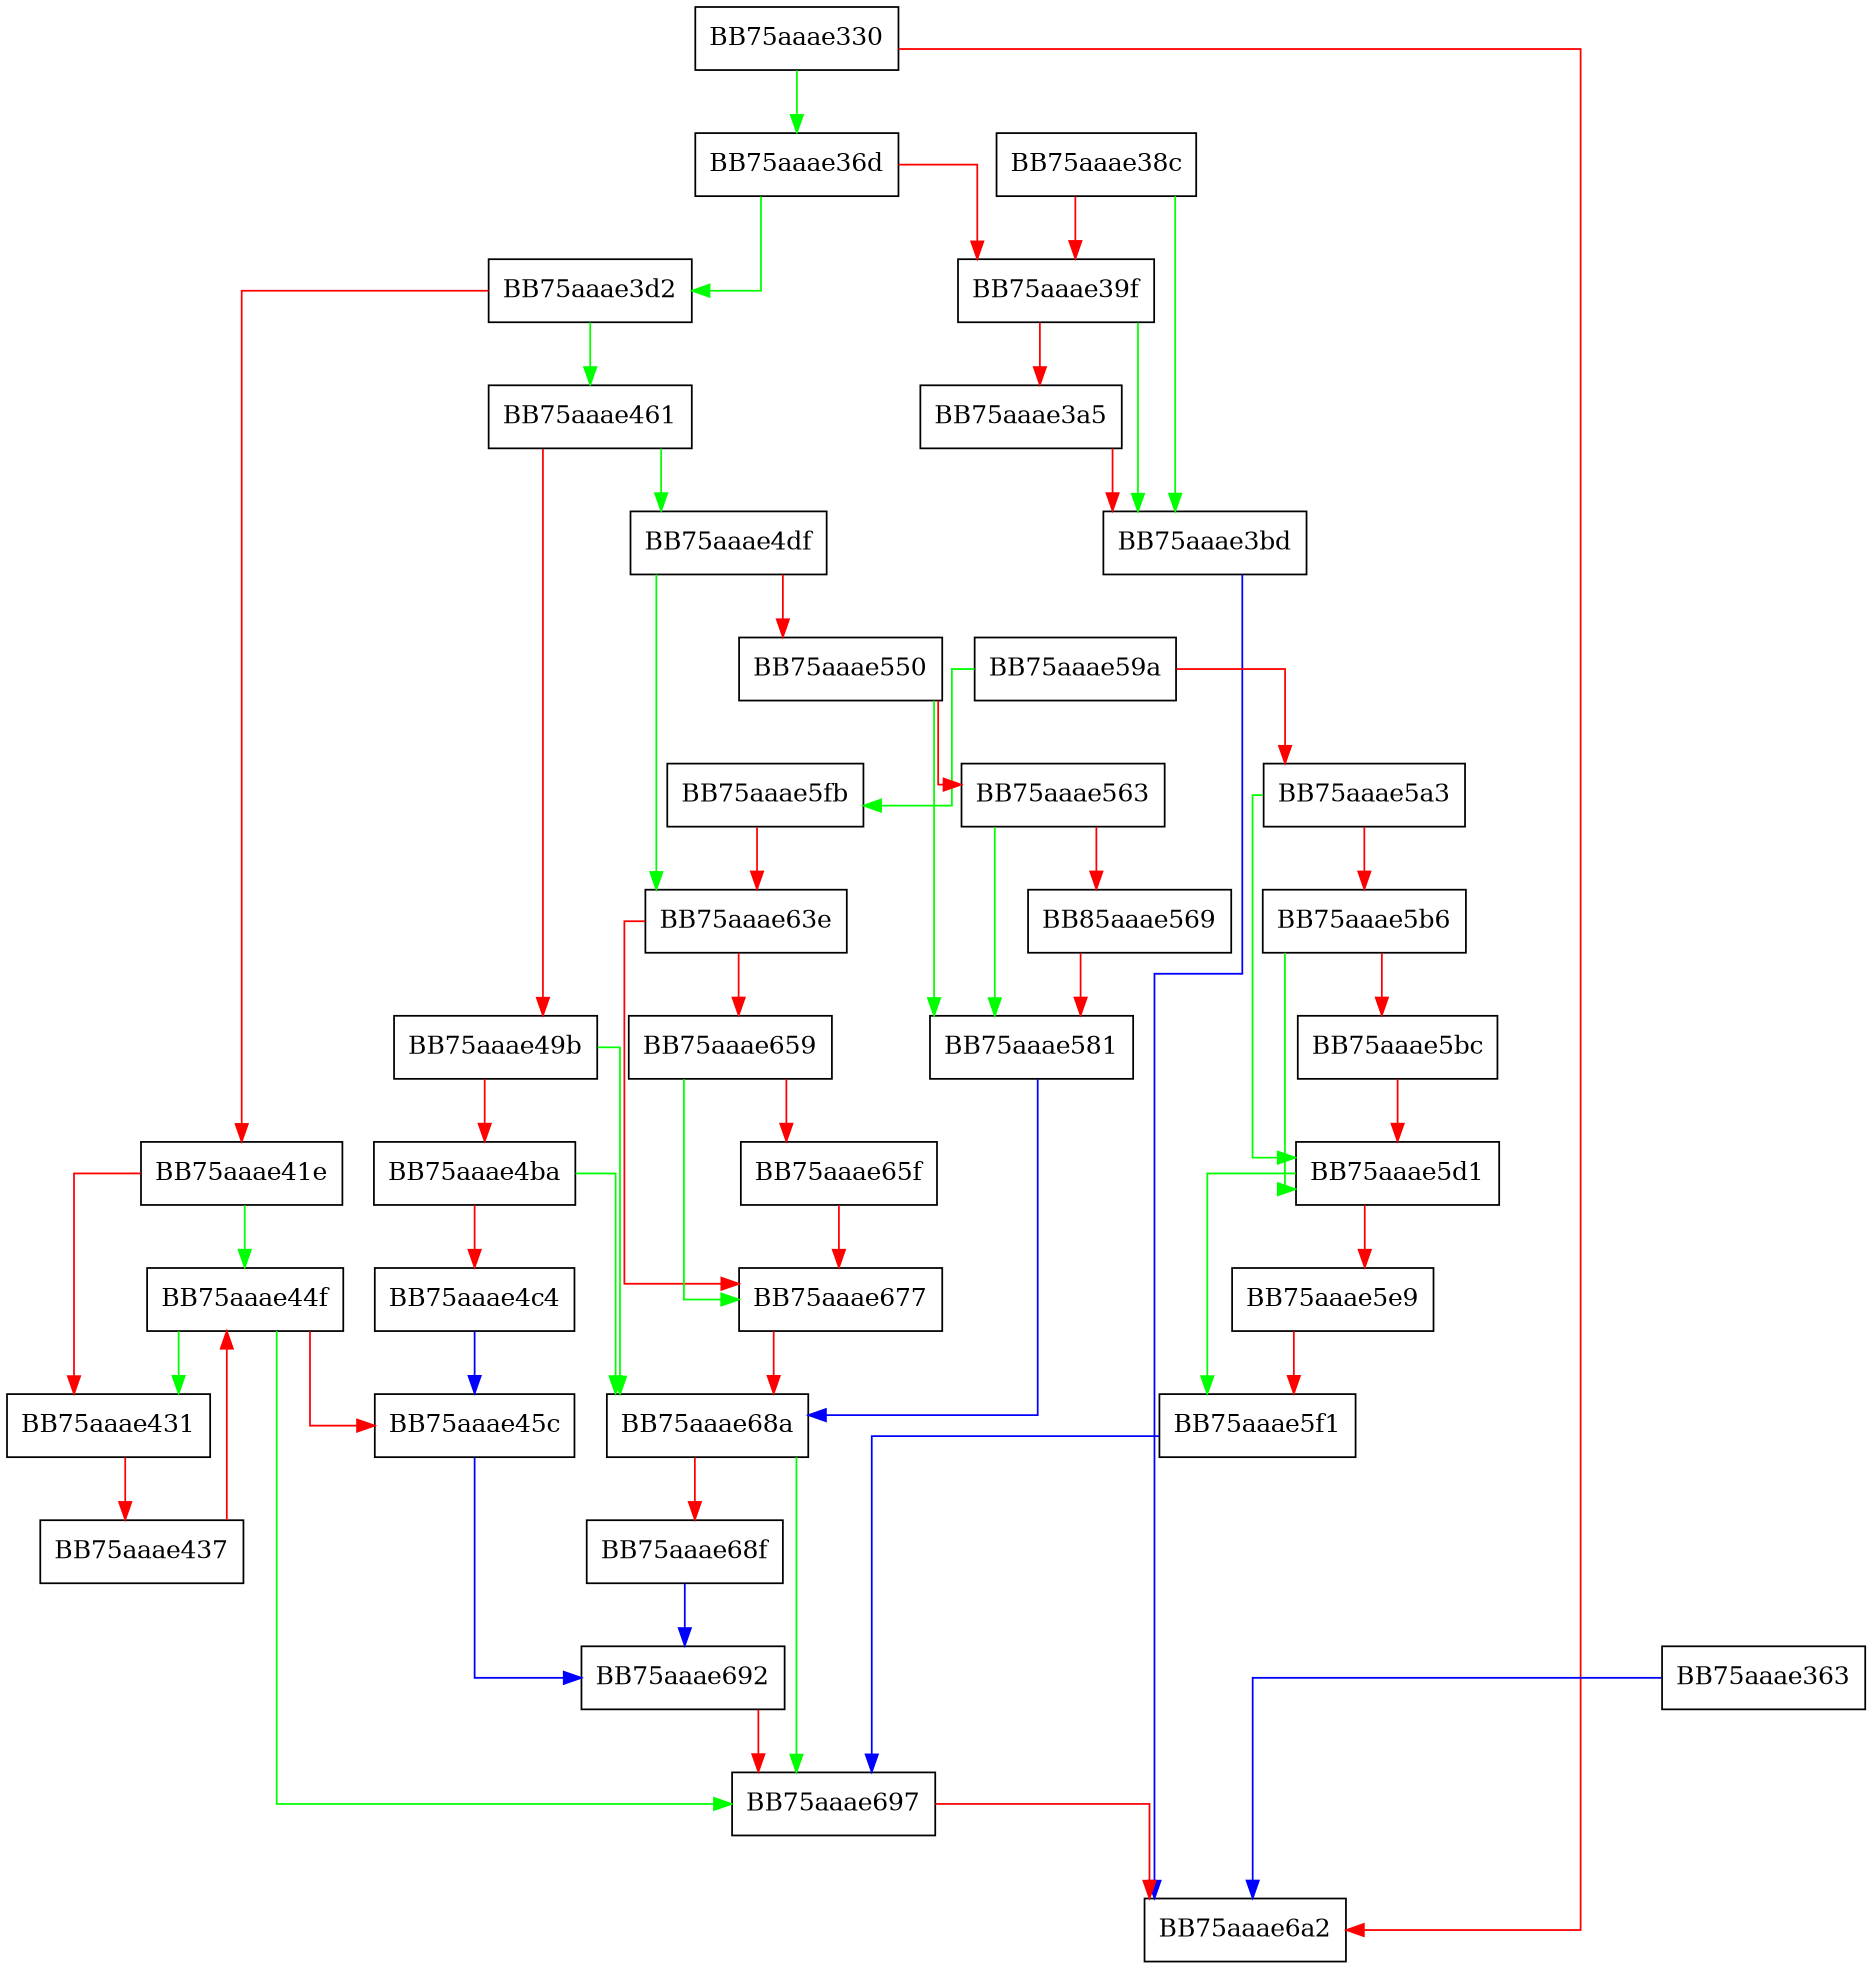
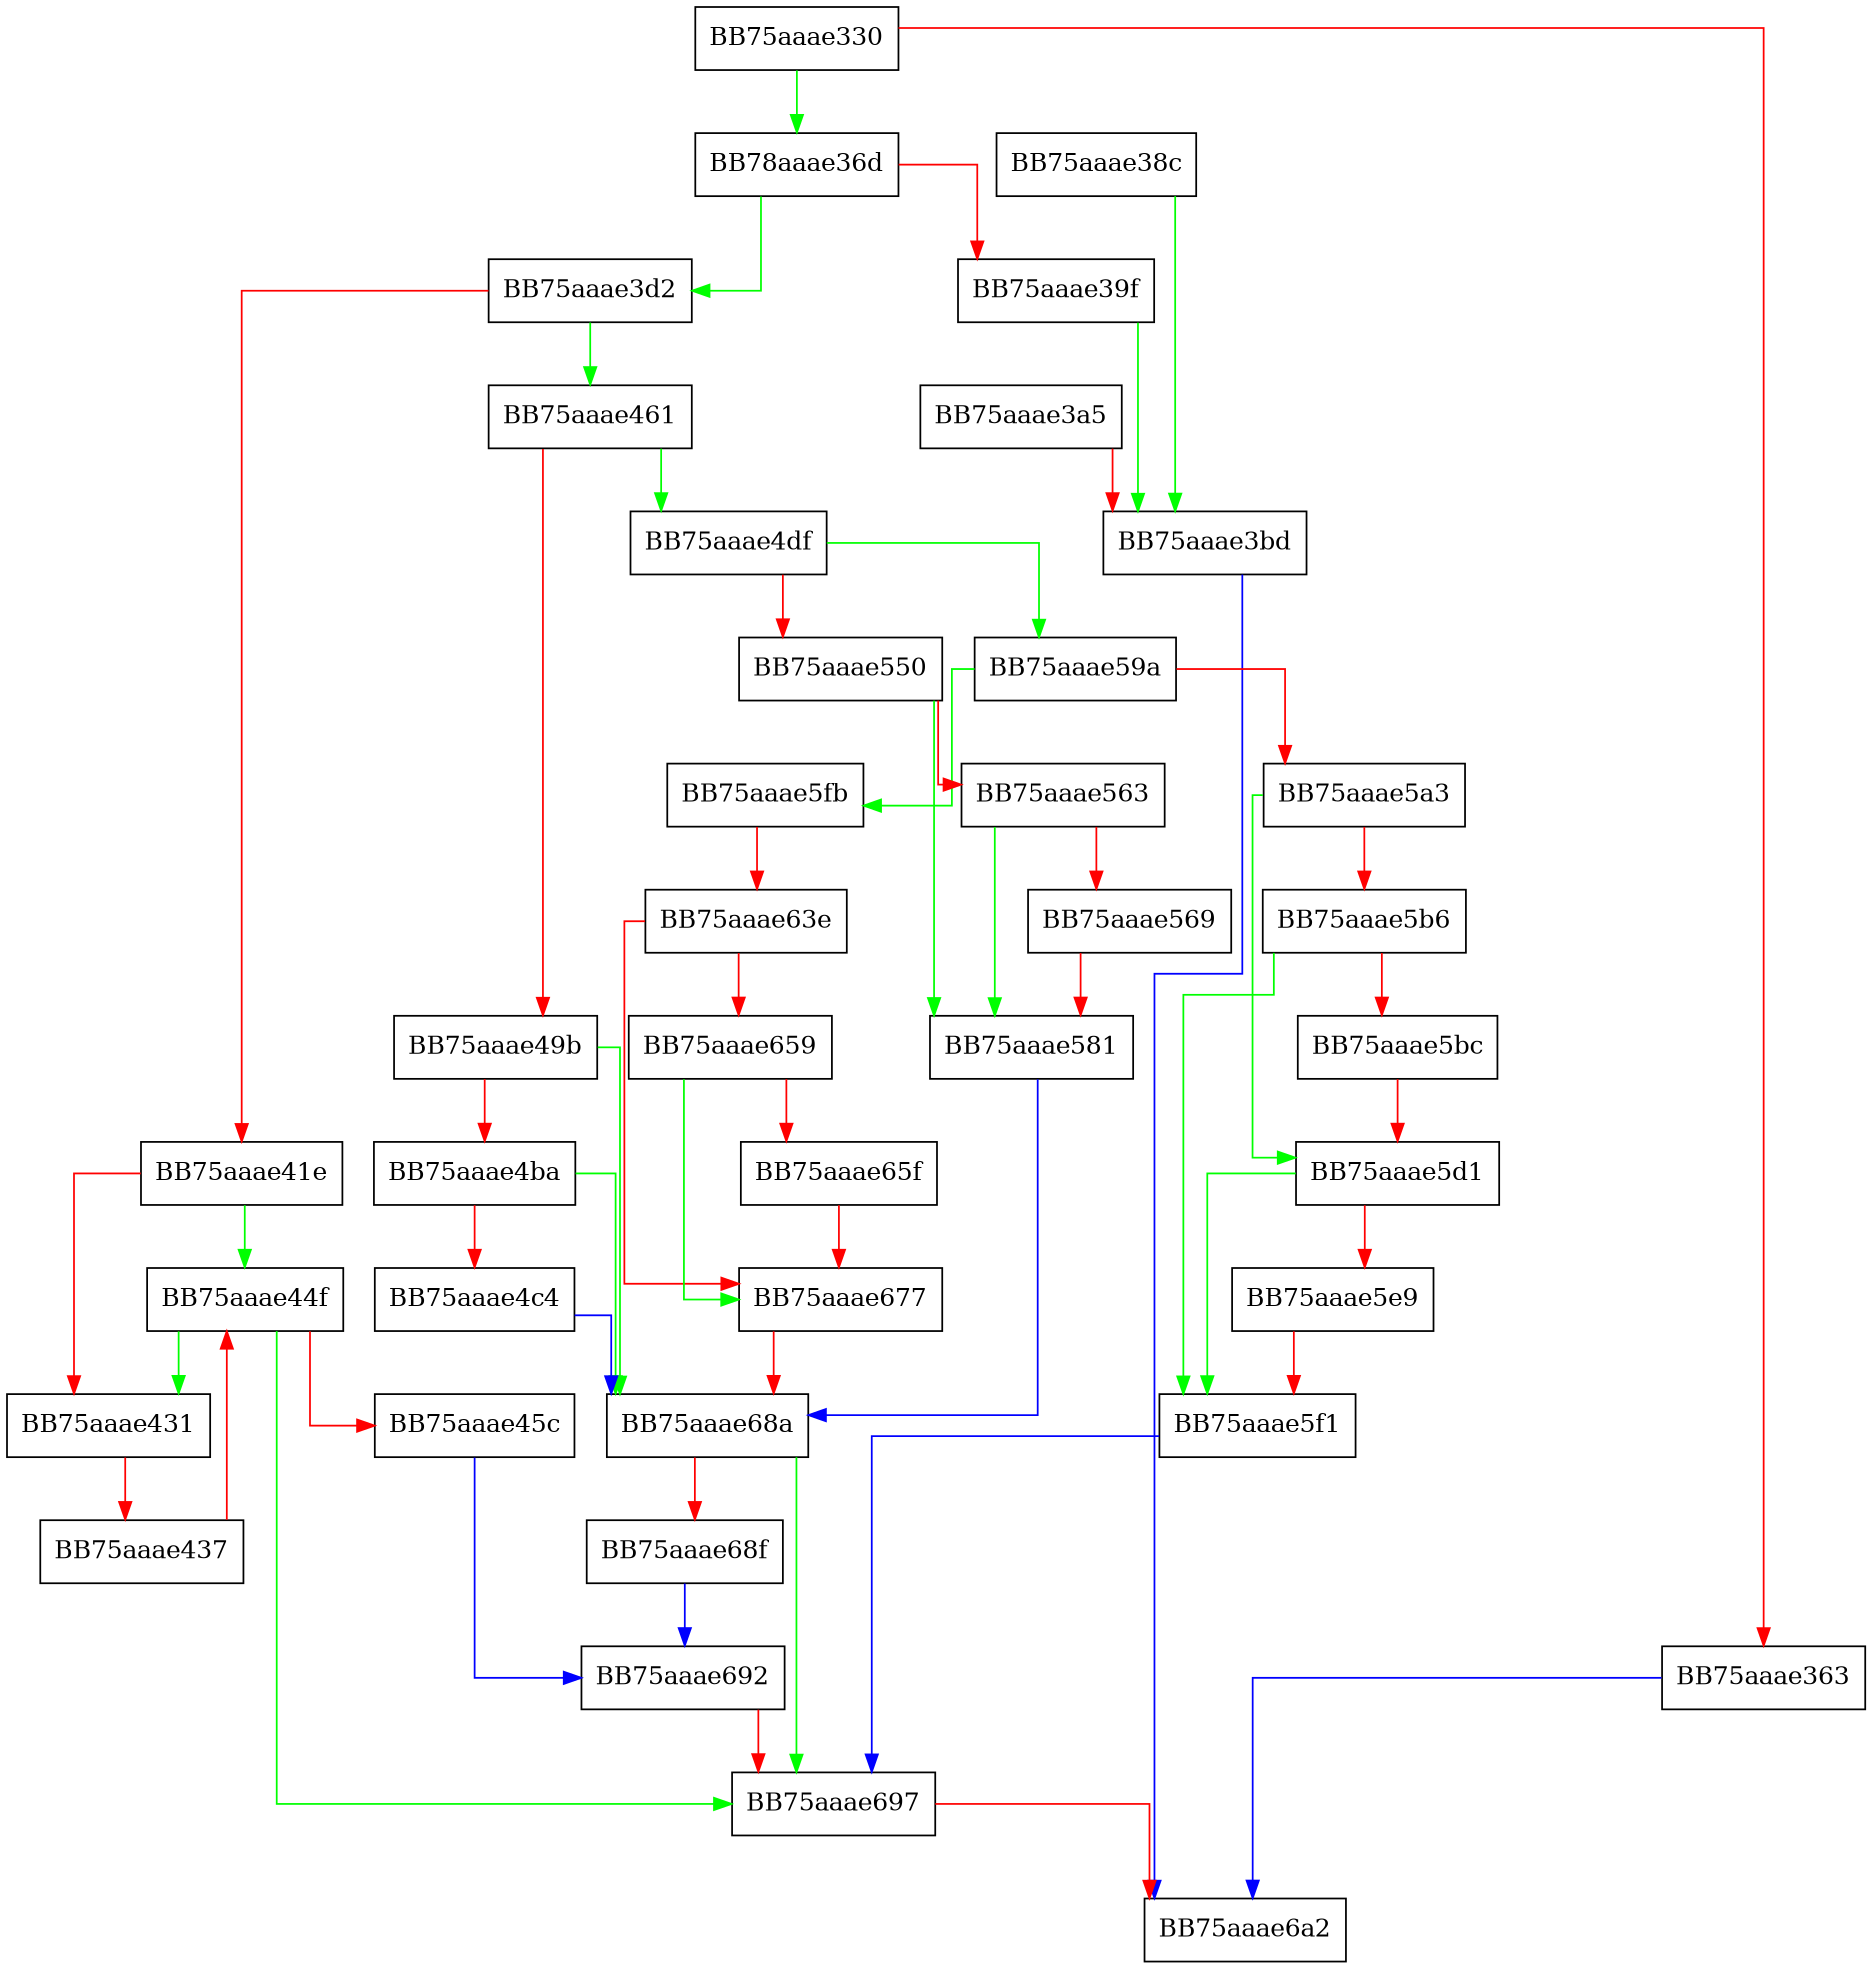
node "BB75aaae36d": label "BB75aaae36d" -> "BB78aaae36d"
edge "BB75aaae38c" -> "BB75aaae39f": removed
edge "BB75aaae39f" -> "BB75aaae3a5": removed
edge "BB75aaae4df" -> "BB75aaae63e": now "BB75aaae4df" -> "BB75aaae59a"
edge "BB75aaae330" -> "BB75aaae6a2": now "BB75aaae330" -> "BB75aaae363"
node "BB85aaae569": label "BB85aaae569" -> "BB75aaae569"
edge "BB75aaae5b6" -> "BB75aaae5d1": now "BB75aaae5b6" -> "BB75aaae5f1"
edge "BB75aaae4c4" -> "BB75aaae45c": now "BB75aaae4c4" -> "BB75aaae68a"
